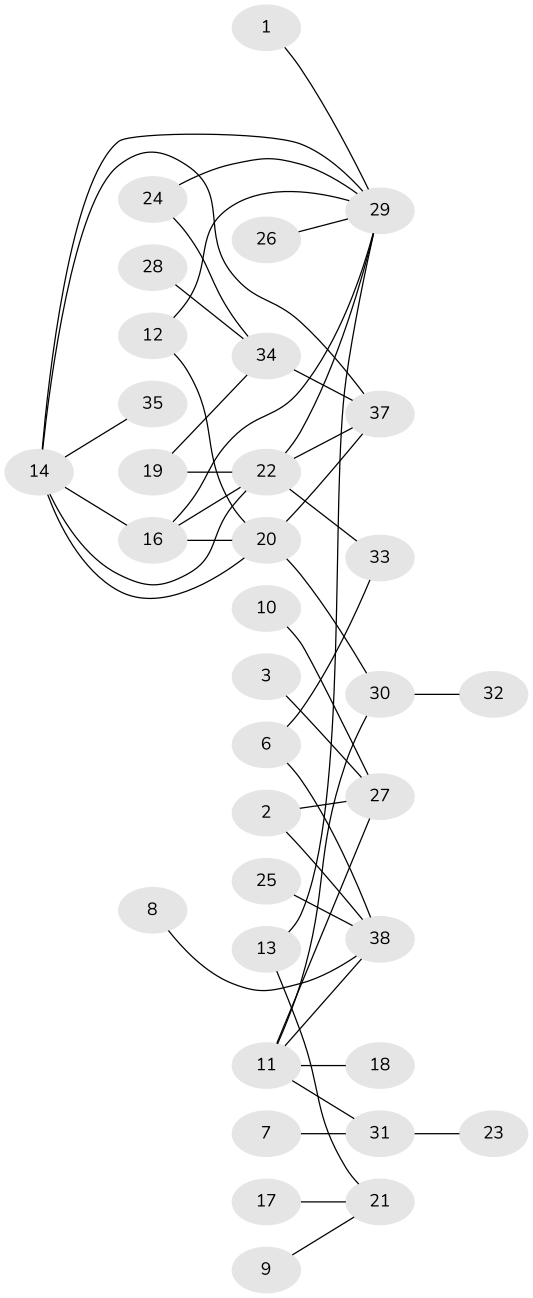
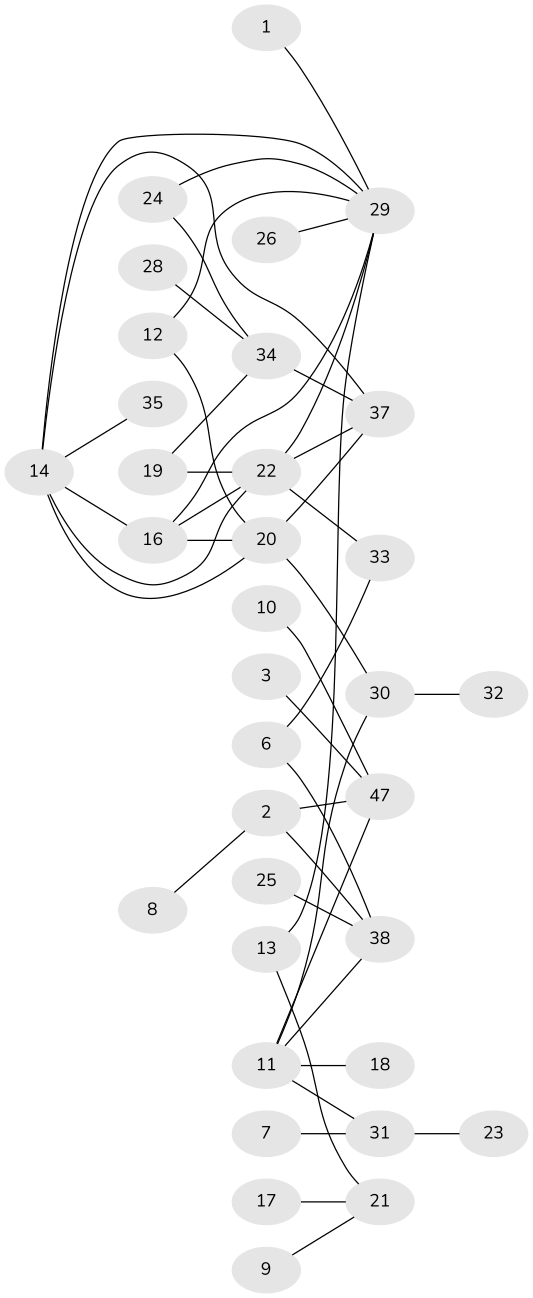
node "27": label "27" -> "47"
edge "8" -- "38": now "8" -- "2"
